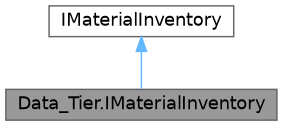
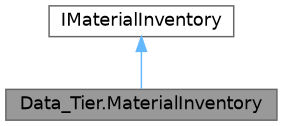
node "Data_Tier.IMaterialInventory": label "Data_Tier.IMaterialInventory" -> "Data_Tier.MaterialInventory"
